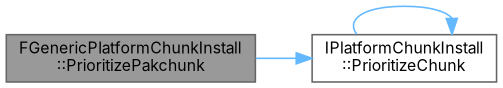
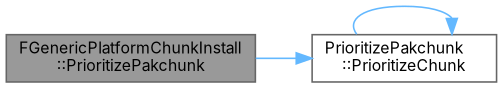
node "IPlatformChunkInstall ::PrioritizeChunk": label "IPlatformChunkInstall ::PrioritizeChunk" -> "PrioritizePakchunk ::PrioritizeChunk"
